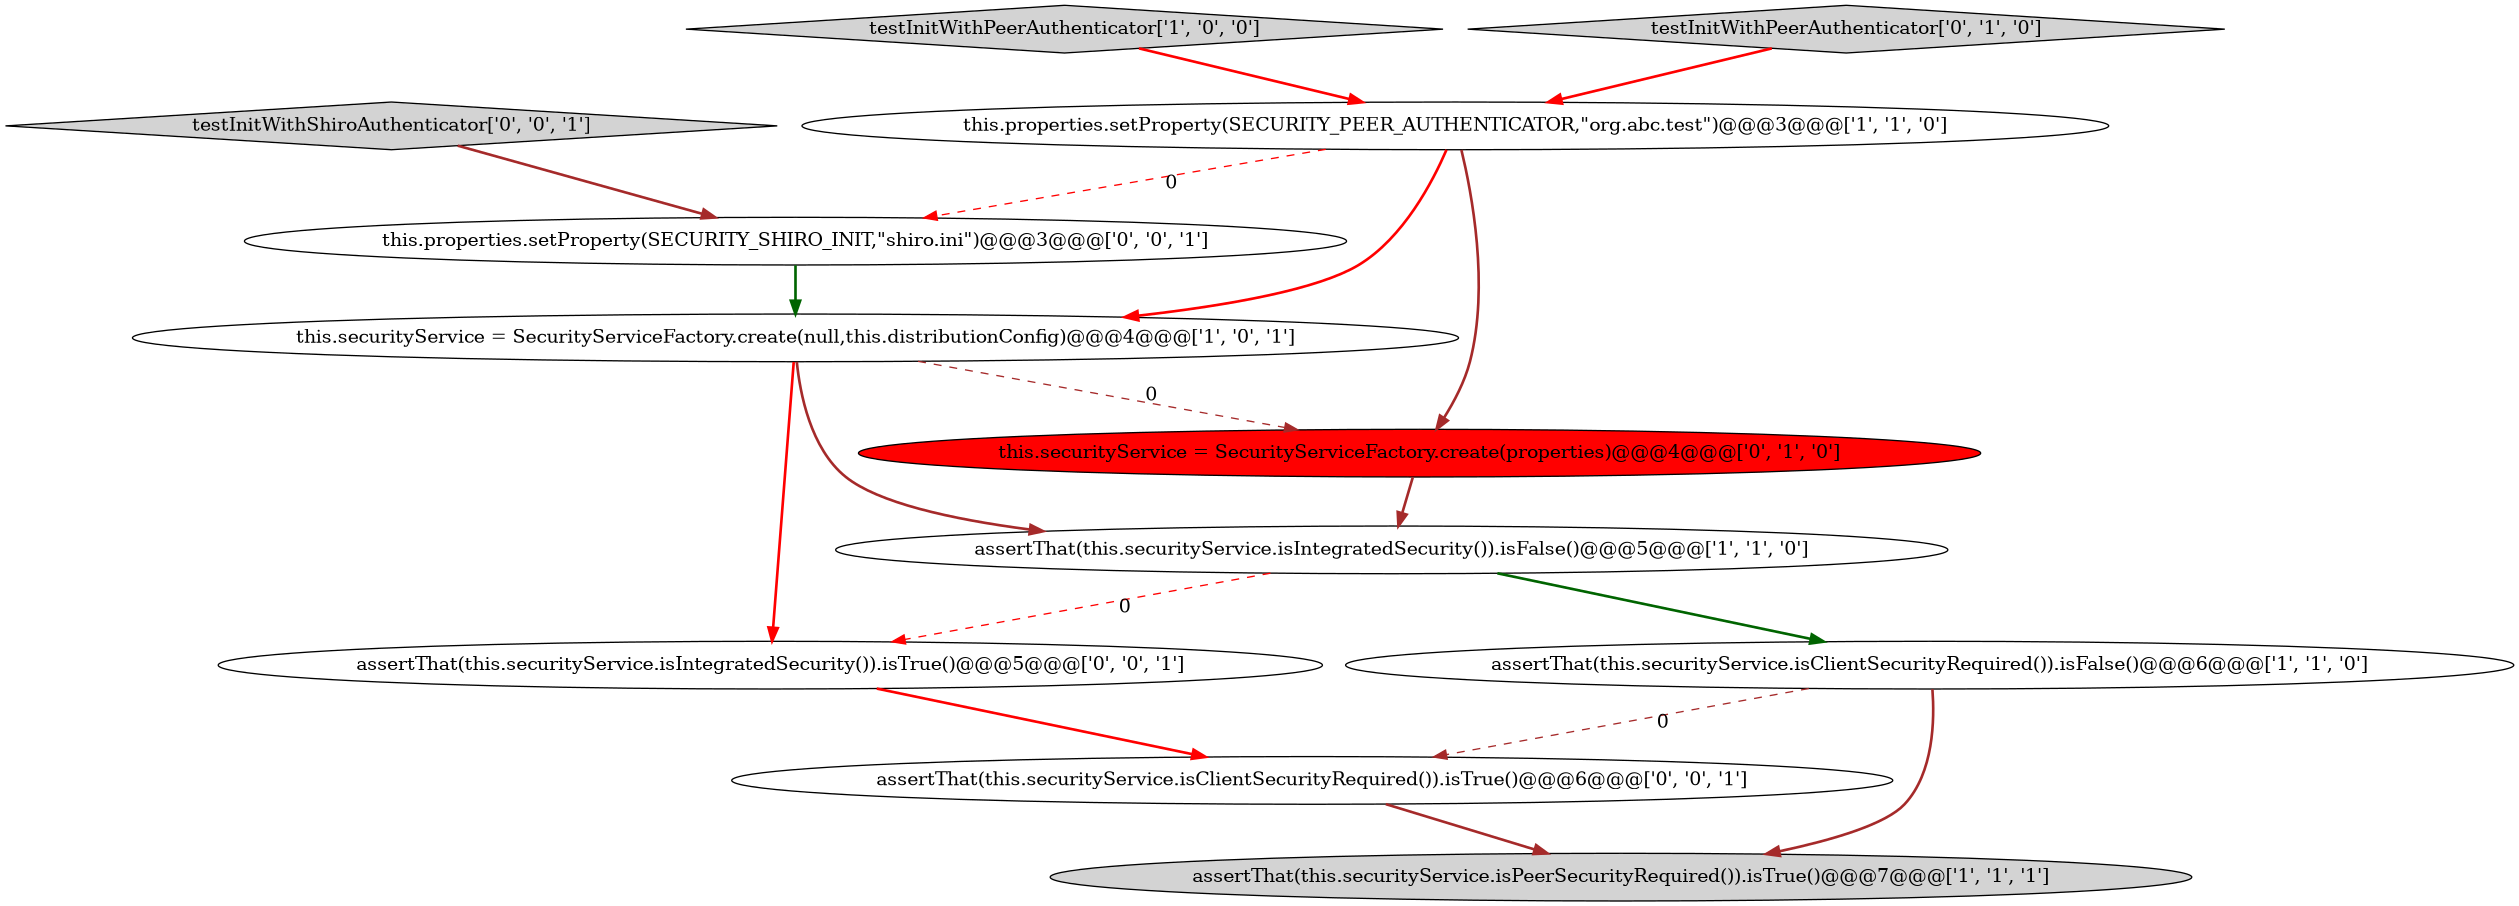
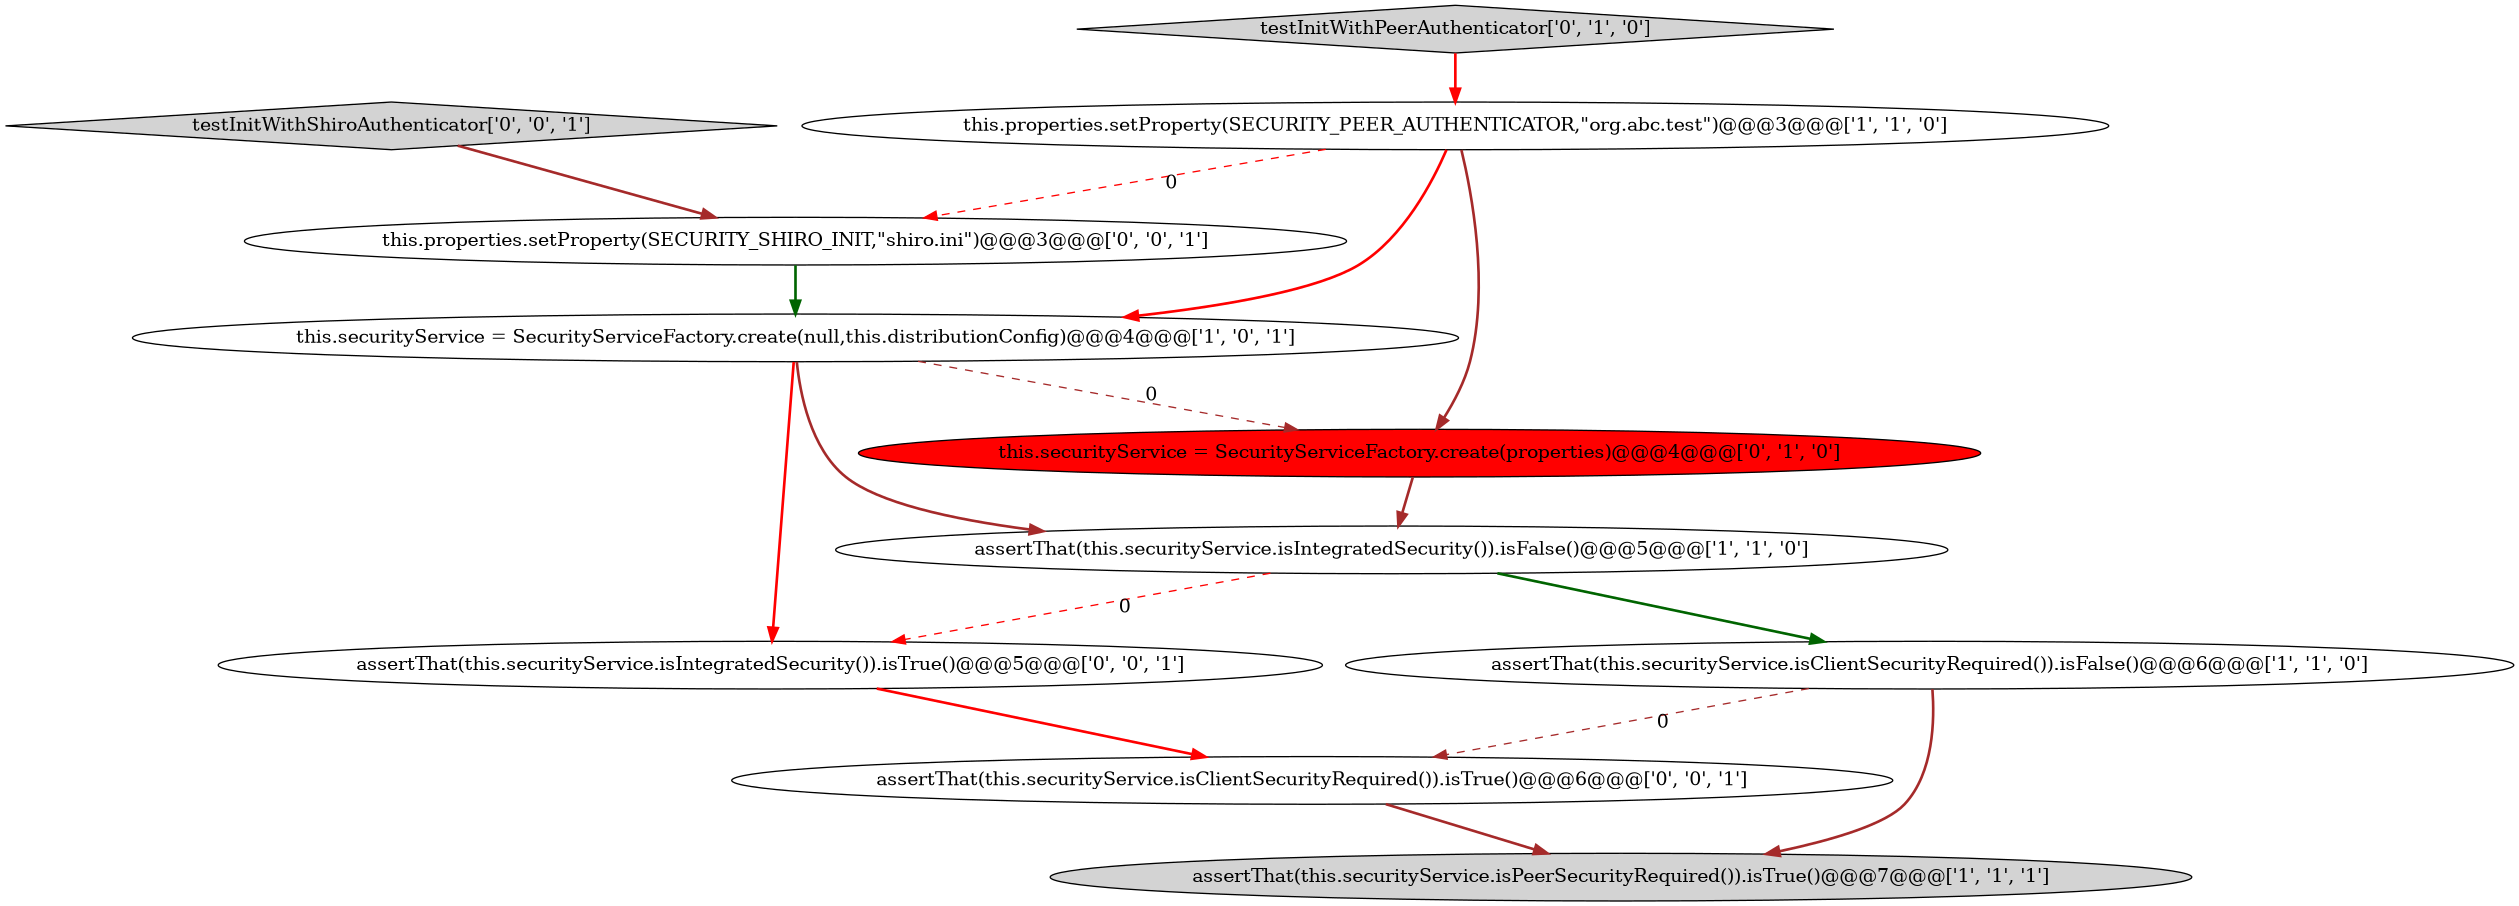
node "testInitWithPeerAuthenticator['1', '0', '0']": removed
